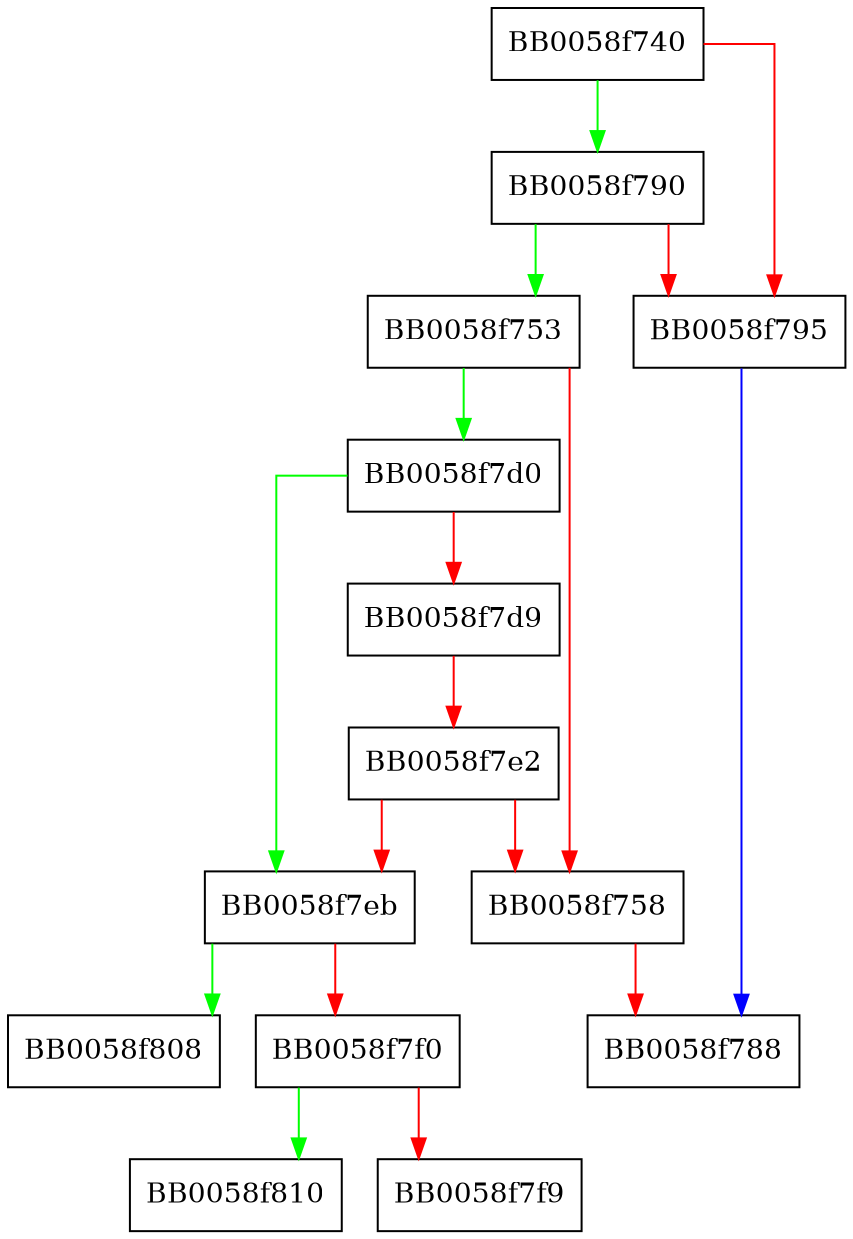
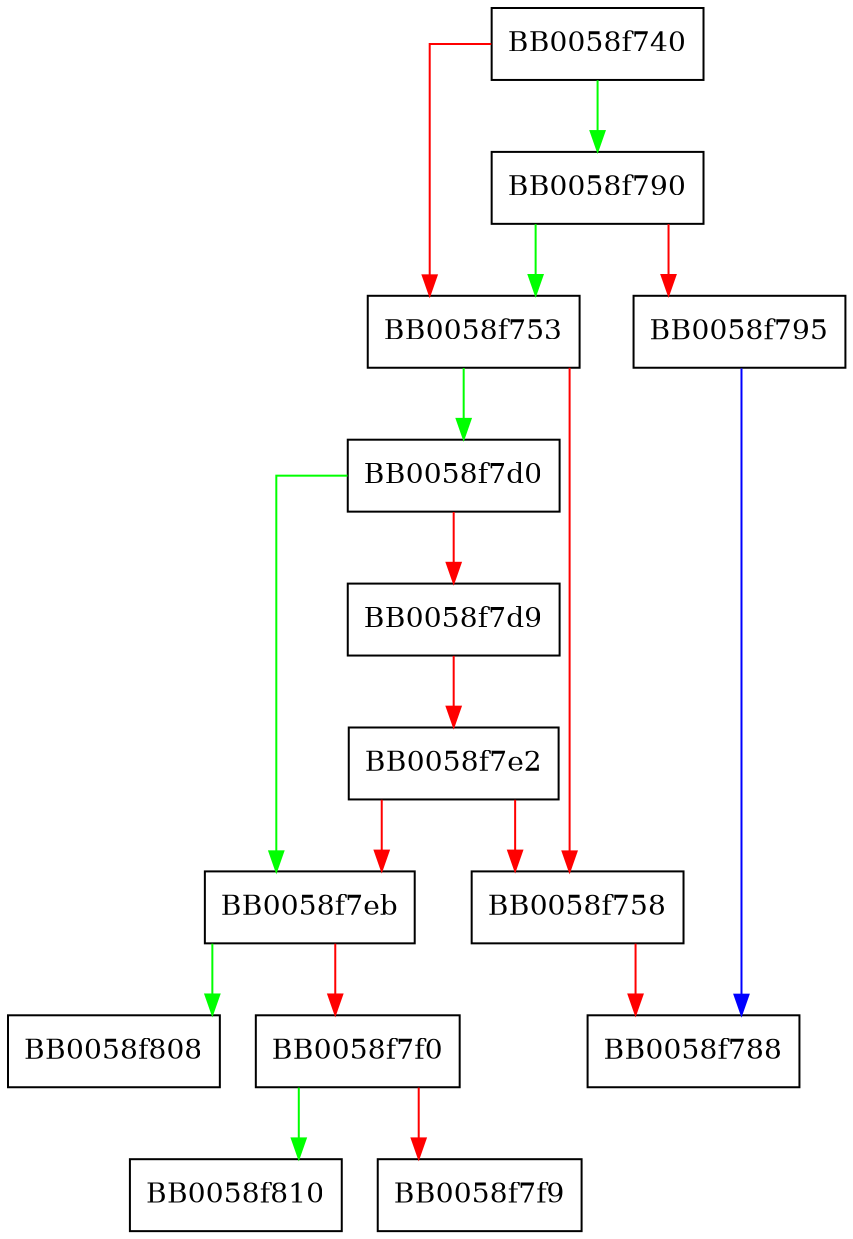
edge "BB0058f740" -> "BB0058f795": now "BB0058f740" -> "BB0058f753"
